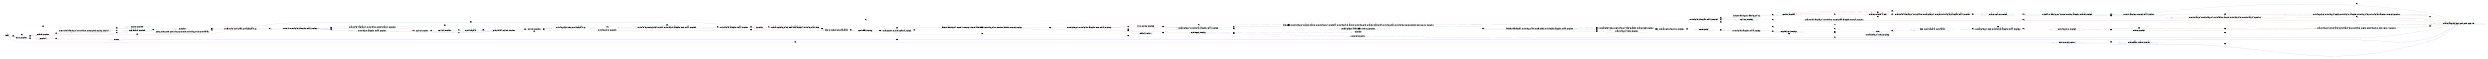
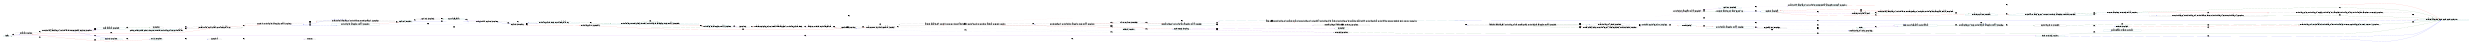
edge "'mov dword [esp+0xc], 0x0', 'jmp 0x804e143'," -> "'add ebp, 0x2', 'xor edi, edi', 'nop dword [eax+eax], eax',": now "'mov dword [esp+0xc], 0x0', 'jmp 0x804e143'," -> "'cmp edi, 0xffffffff', 'je 0x804e186',"
edge "'dec eax'," -> "'test cl, cl', 'jne 0x804e0e1',": now "'cmp cl, 0x29', 'je 0x804e0e0'," -> "'test cl, cl', 'jne 0x804e0e1',"
